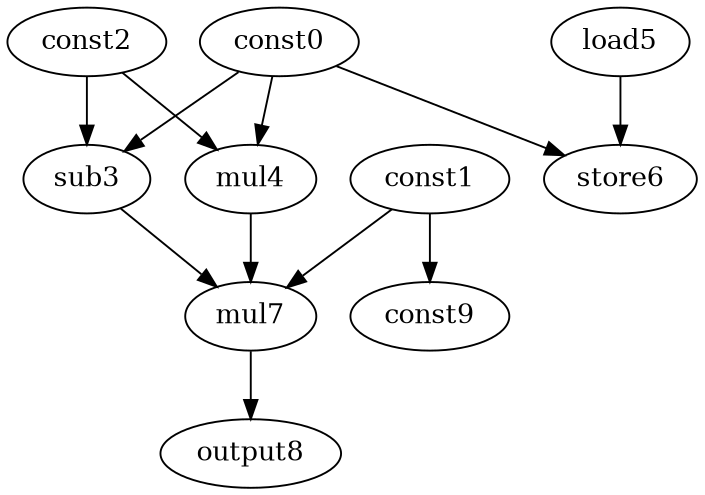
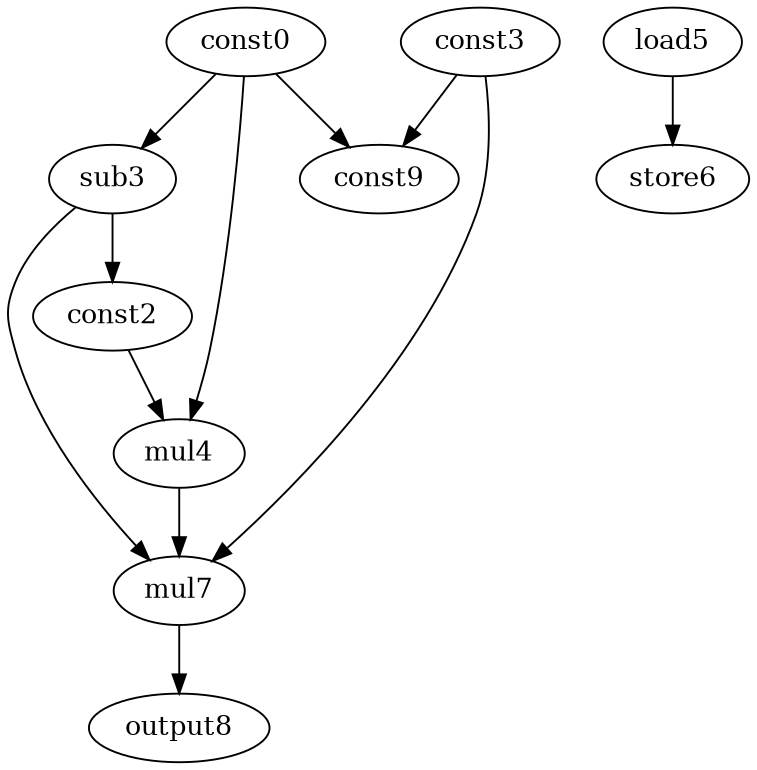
edge "const2" -> "sub3": reversed
edge "const0" -> "store6": now "const0" -> "const9"
node "const1": label "const1" -> "const3"
